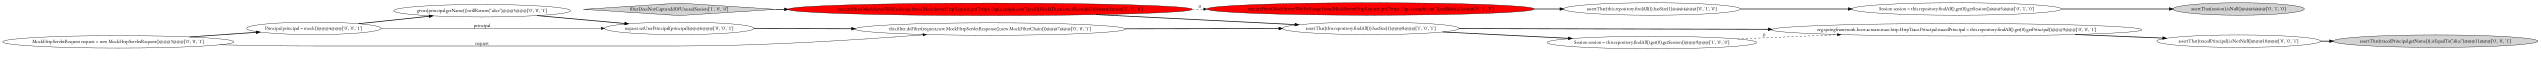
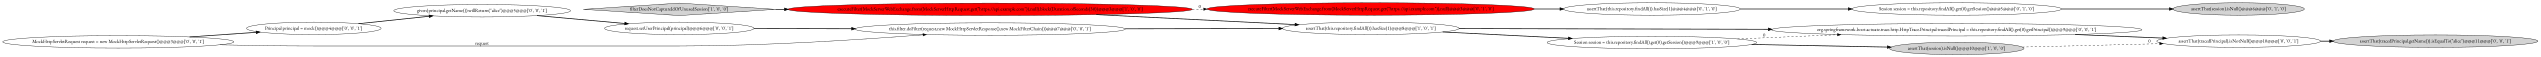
edge "Principal principal = mock()@@@4@@@['0', '0', '1']" -> "request.setUserPrincipal(principal)@@@6@@@['0', '0', '1']": removed, label "principal"
node "assertThat(session).isNull()@@@10@@@['1', '0', '0']": added
